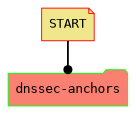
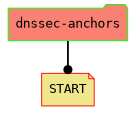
edge "START" -> "dnssec-anchors": reversed
